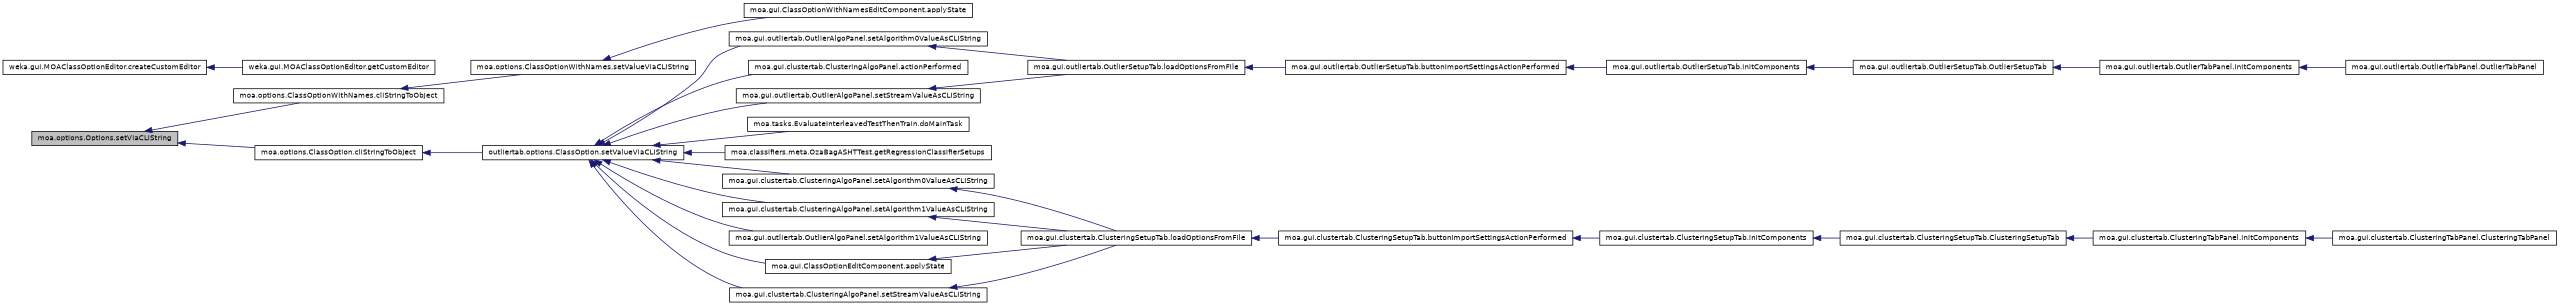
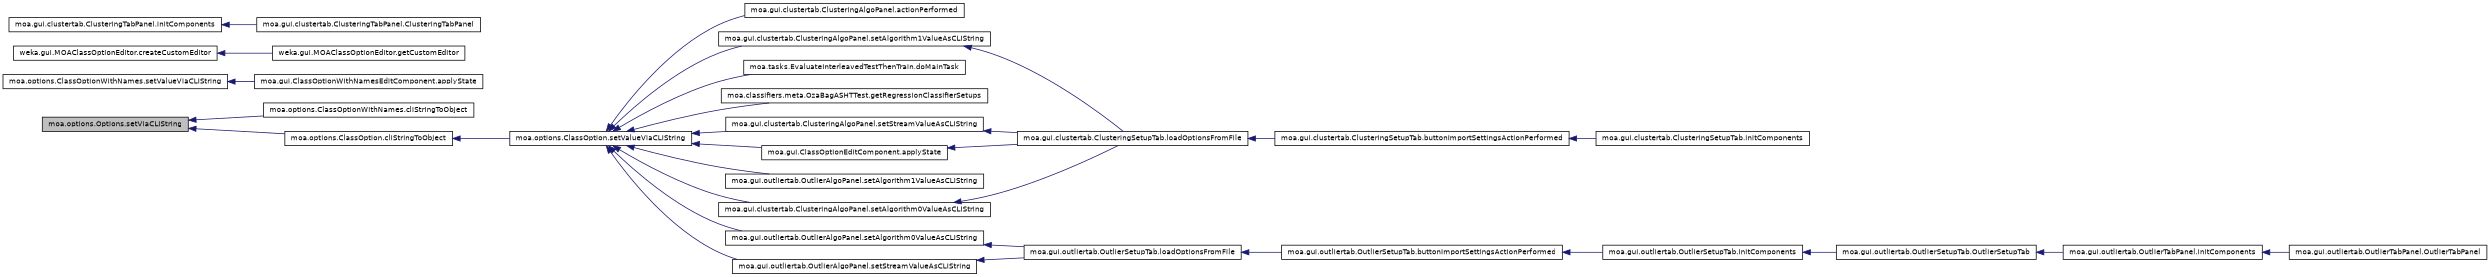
edge "moa.options.ClassOptionWithNames.setValueViaCLIString" -> "moa.options.ClassOptionWithNames.cliStringToObject": removed
node "outliertab.options.ClassOption.setValueViaCLIString": label "outliertab.options.ClassOption.setValueViaCLIString" -> "moa.options.ClassOption.setValueViaCLIString"
node "moa.gui.clustertab.ClusteringSetupTab.ClusteringSetupTab": removed
